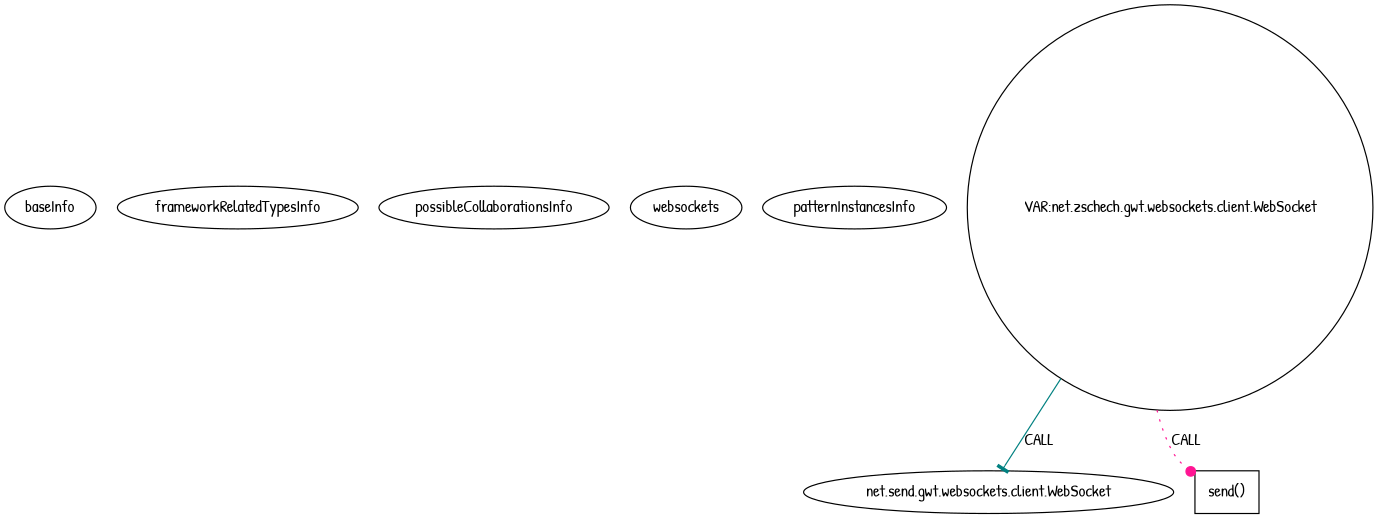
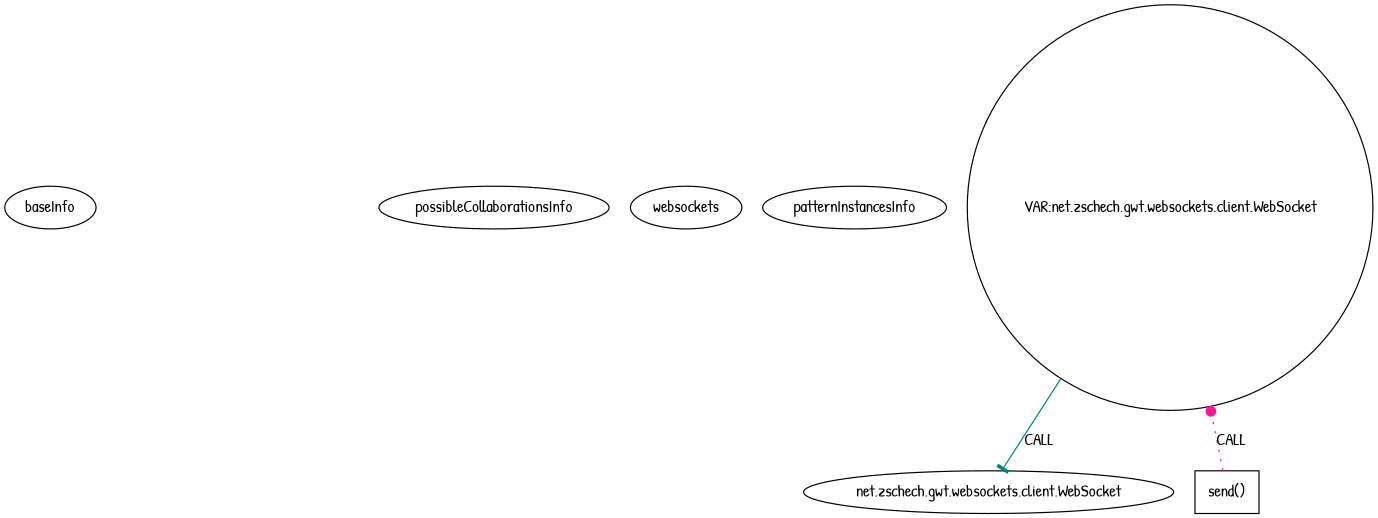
node "frameworkRelatedTypesInfo": removed
edge "VAR:net.zschech.gwt.websockets.client.WebSocket" -> "send()": reversed
node "net.send.gwt.websockets.client.WebSocket": label "net.send.gwt.websockets.client.WebSocket" -> "net.zschech.gwt.websockets.client.WebSocket"
